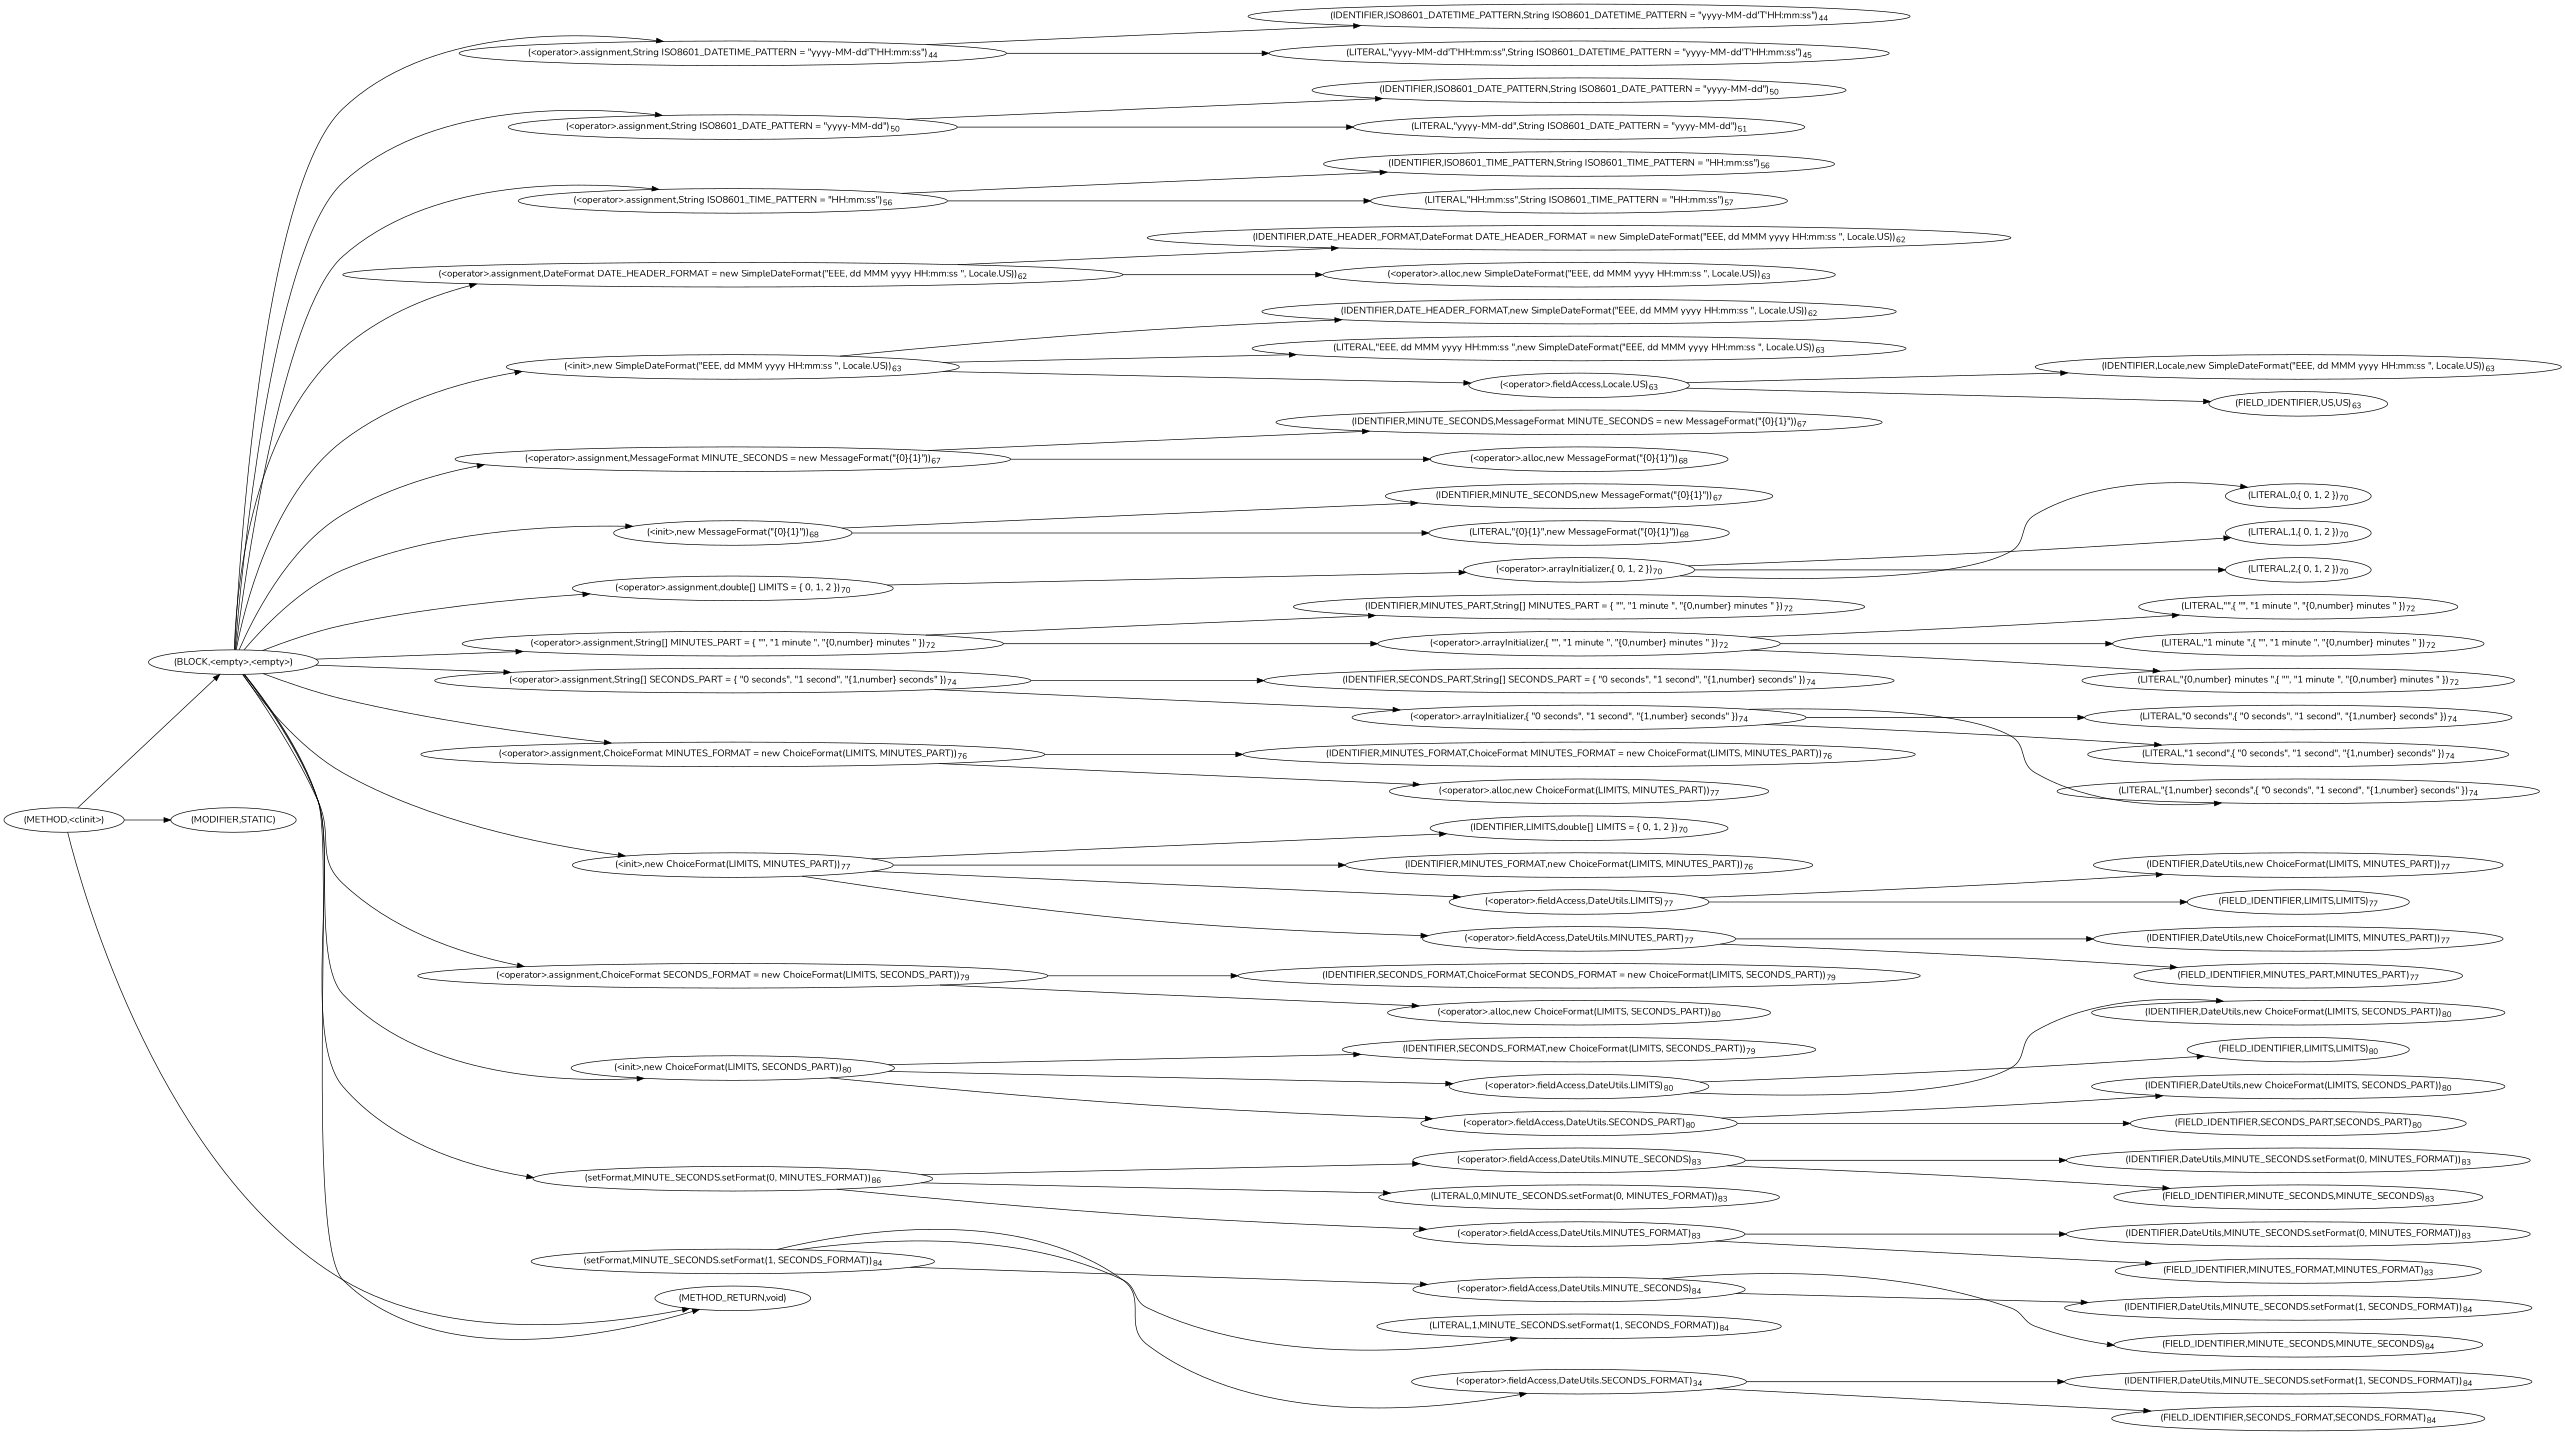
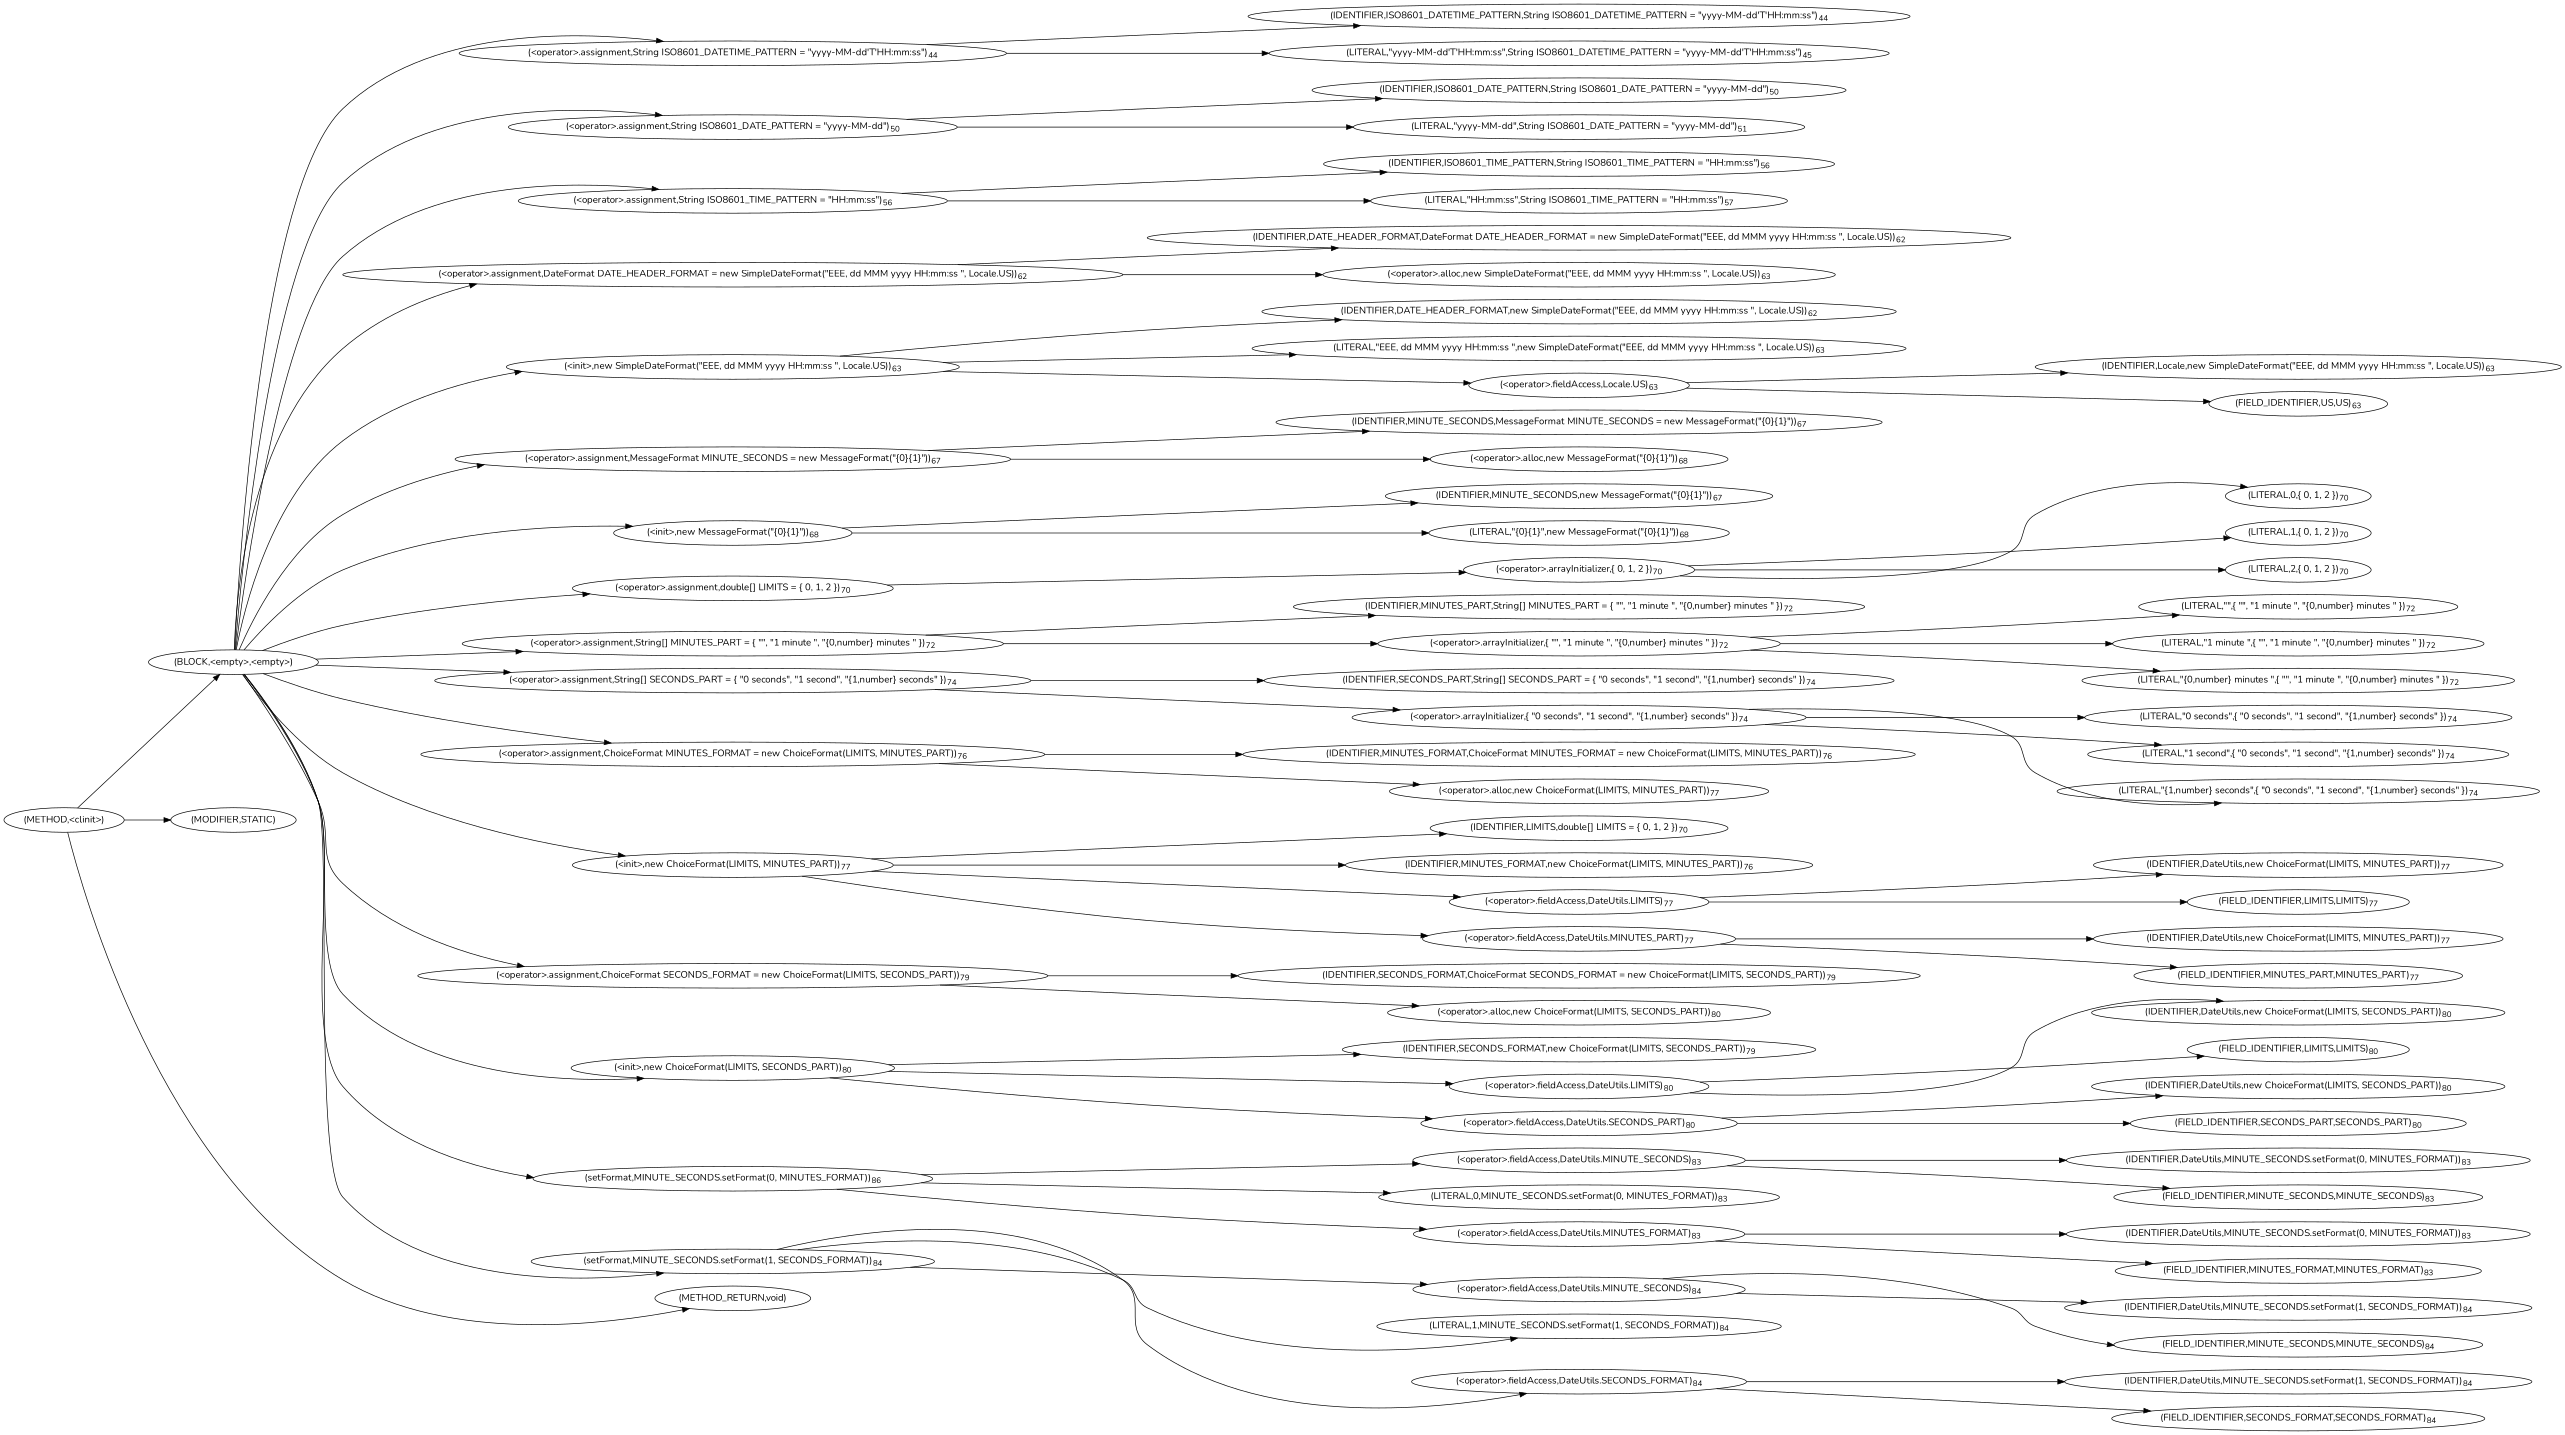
edge "(BLOCK,<empty>,<empty>)" -> "(METHOD_RETURN,void)": now "(BLOCK,<empty>,<empty>)" -> "(setFormat,MINUTE_SECONDS.setFormat(1, SECONDS_FORMAT))"
node "(<operator>.fieldAccess,DateUtils.SECONDS_FORMAT)": text "34" -> "84"
